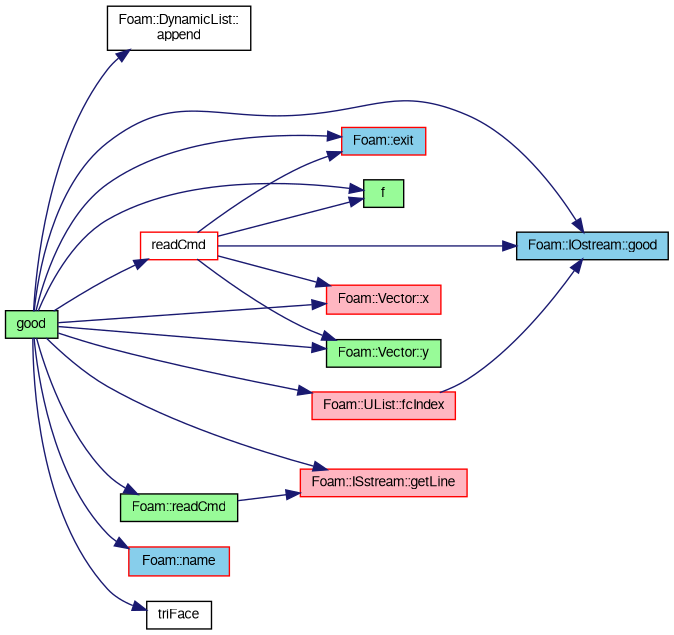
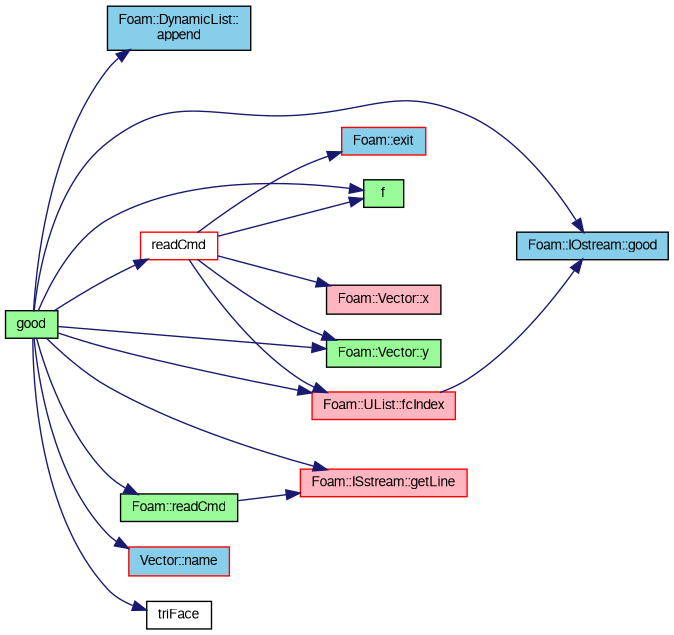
node "Foam::DynamicList:: append": fillcolor white -> skyblue
edge "good" -> "Foam::exit": removed
edge "readCmd" -> "Foam::IOstream::good": now "readCmd" -> "Foam::UList::fcIndex"
node "Foam::Vector::x": color red -> black
edge "good" -> "Foam::Vector::x": removed
node "Foam::name": label "Foam::name" -> "Vector::name"
